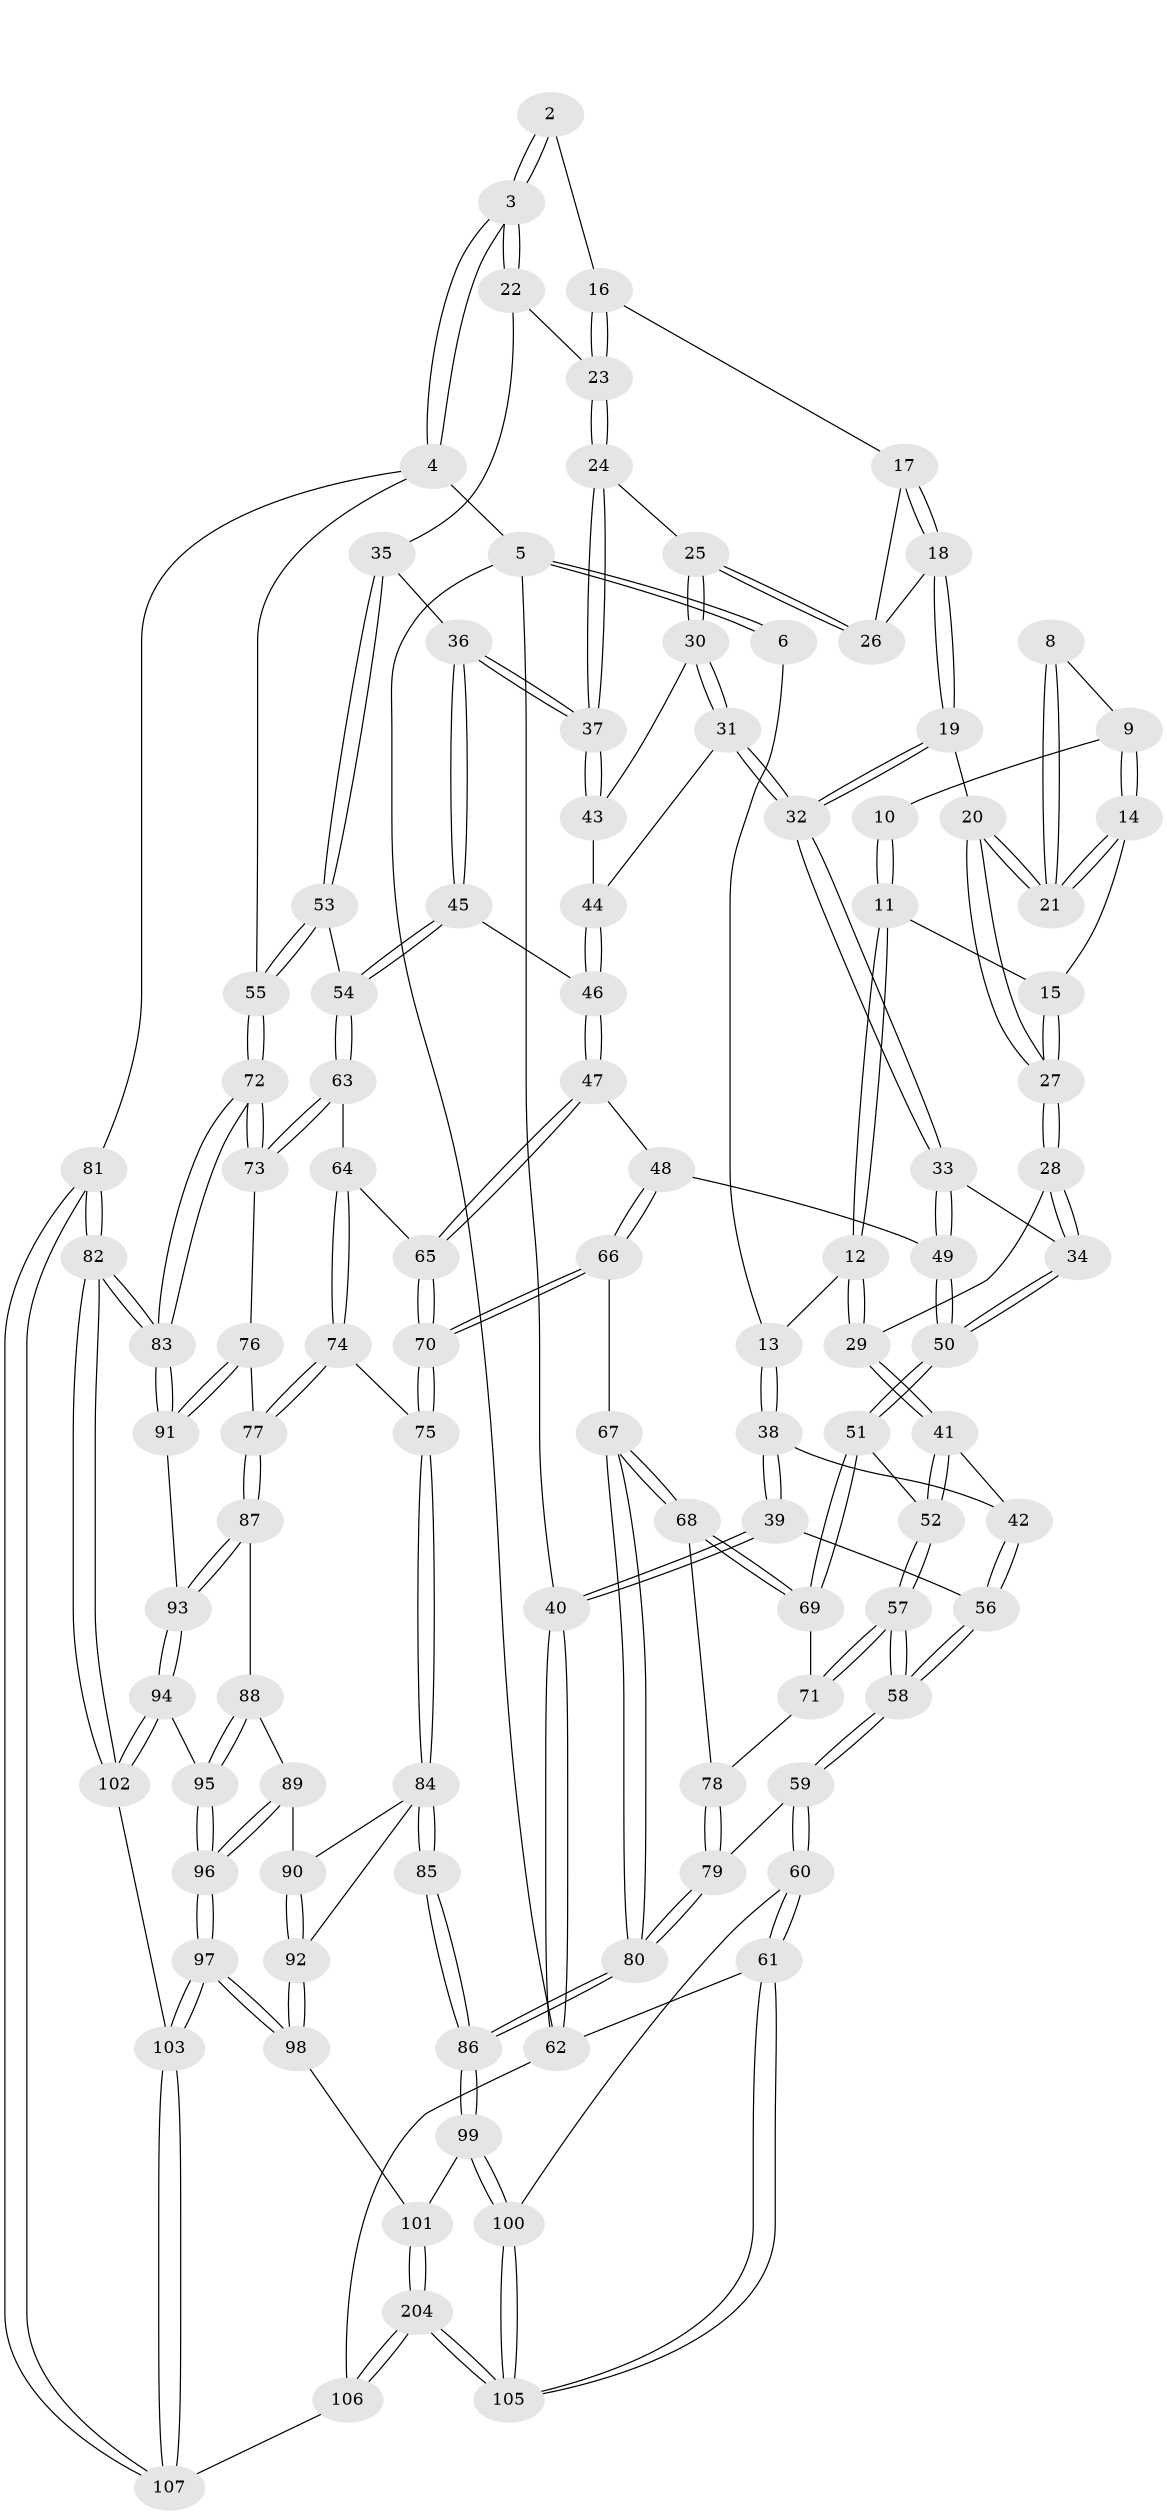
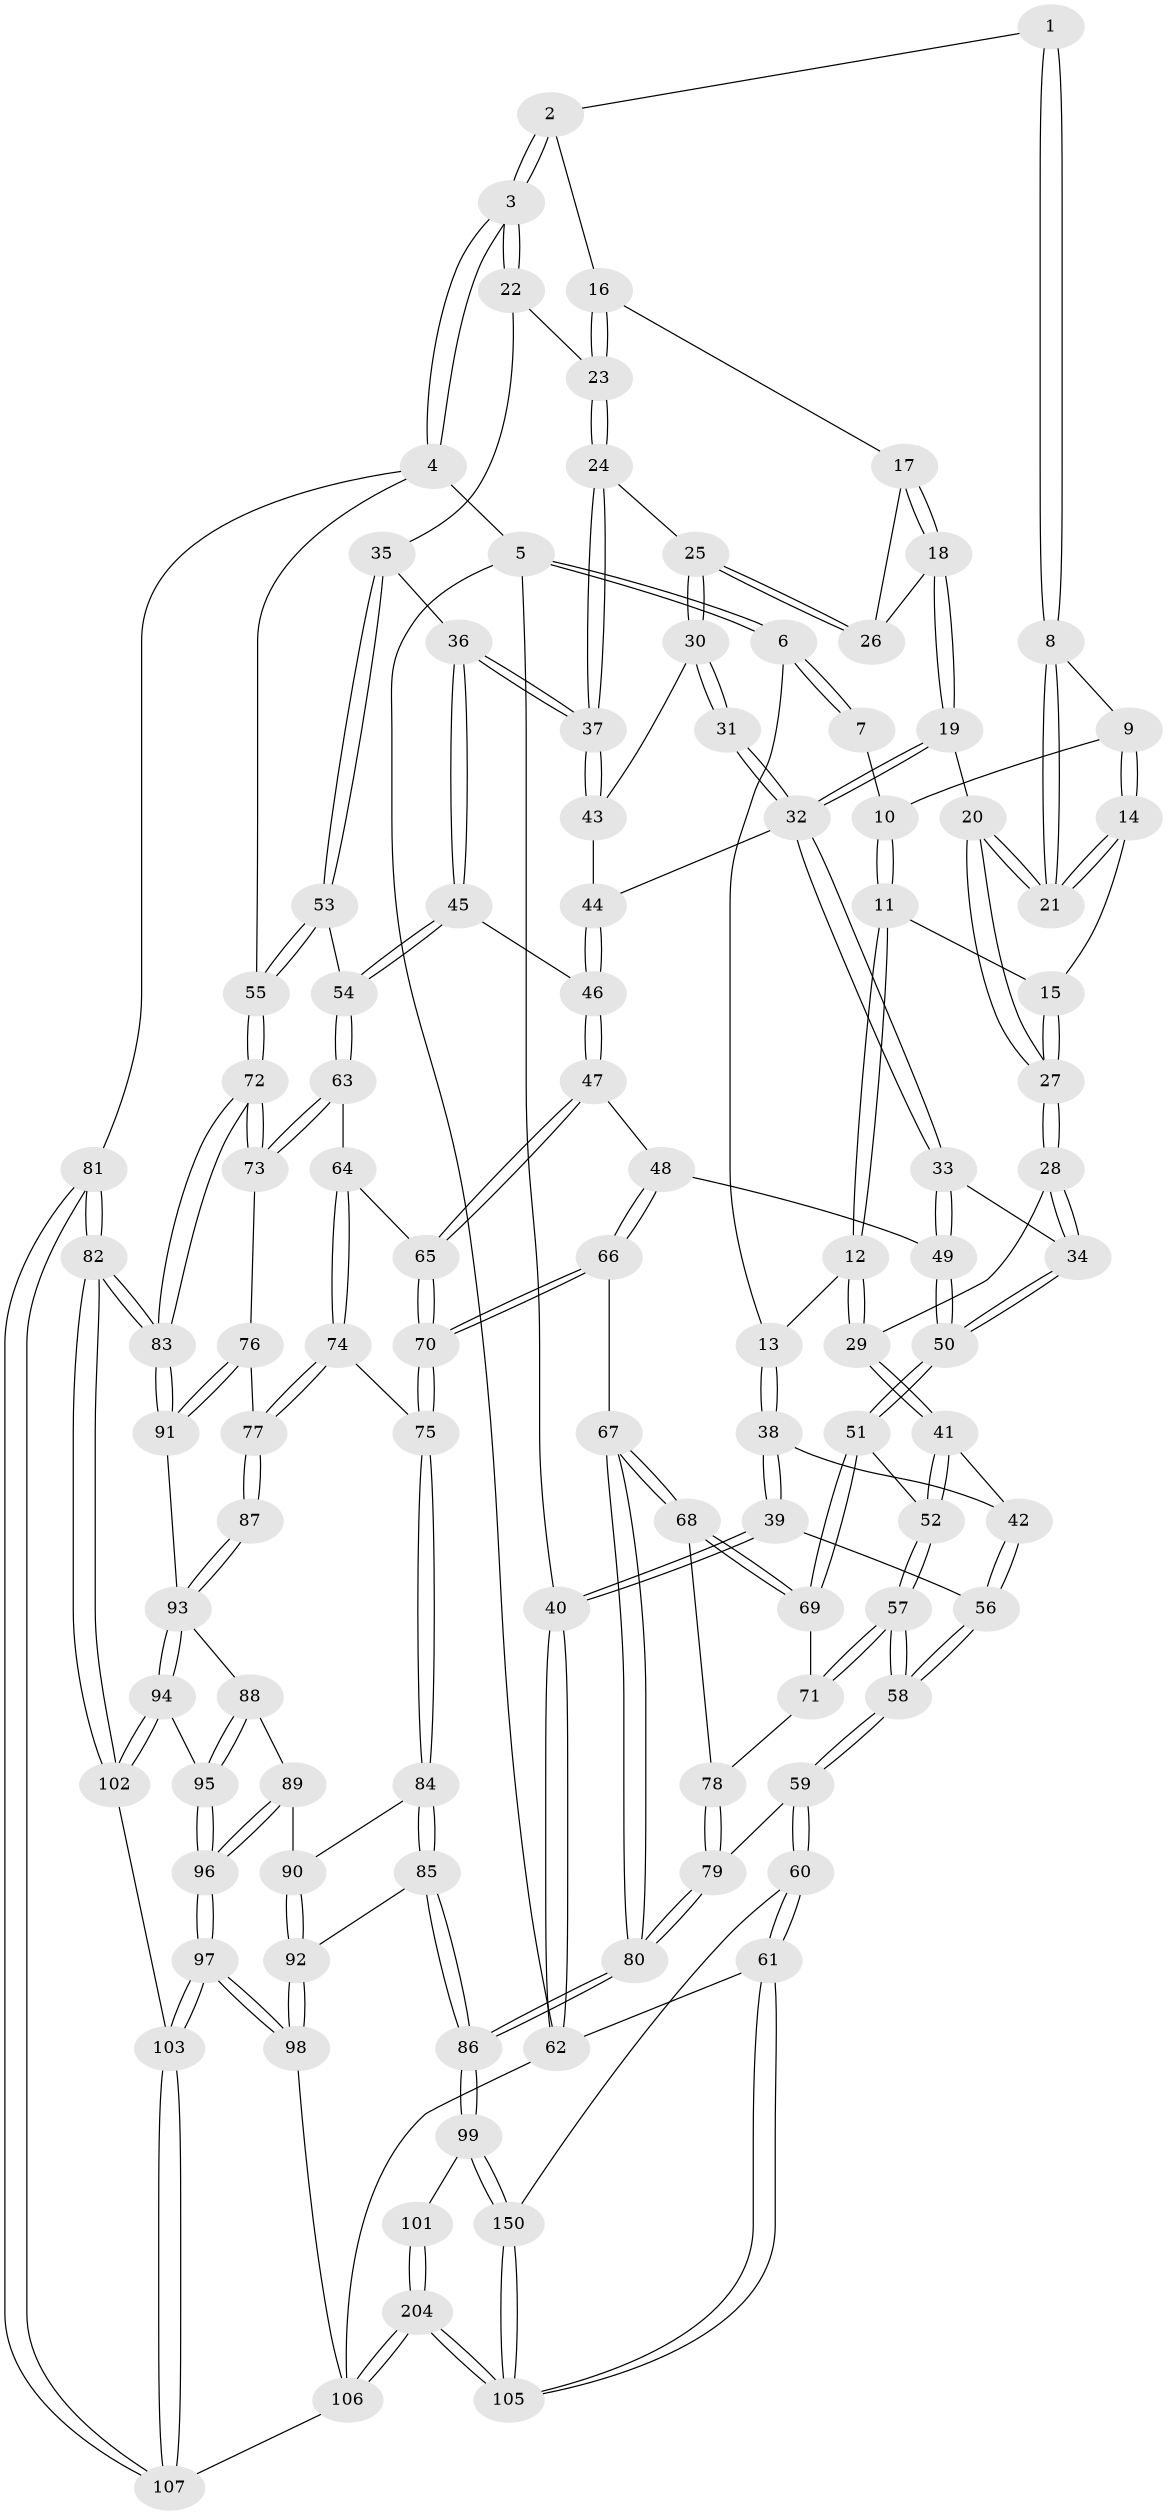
node "1": added
node "7": added
edge "31" -- "44": now "32" -- "44"
edge "87" -- "88": now "93" -- "88"
edge "84" -- "92": now "85" -- "92"
edge "98" -- "101": now "98" -- "106"
node "100": label "100" -> "150"
